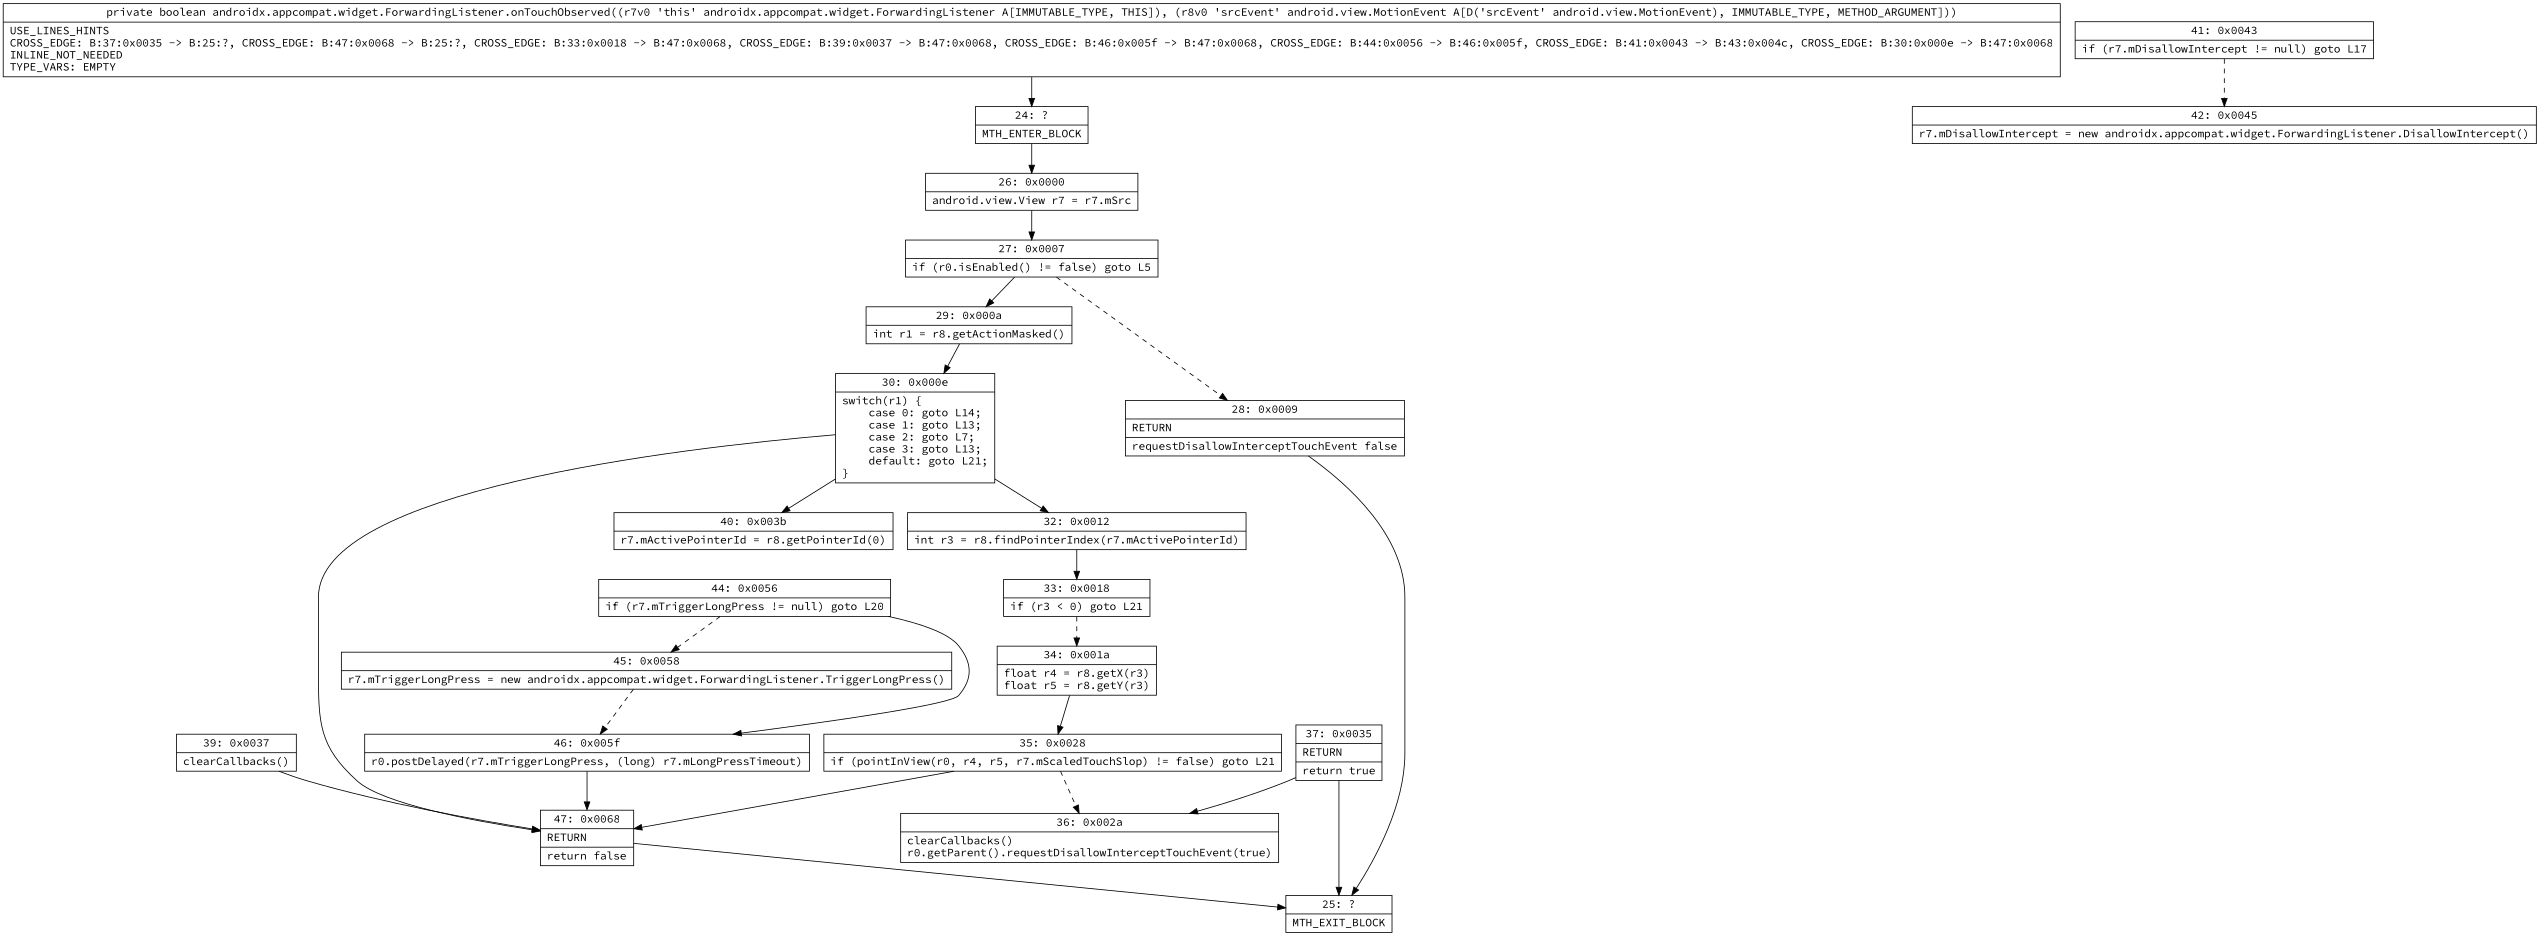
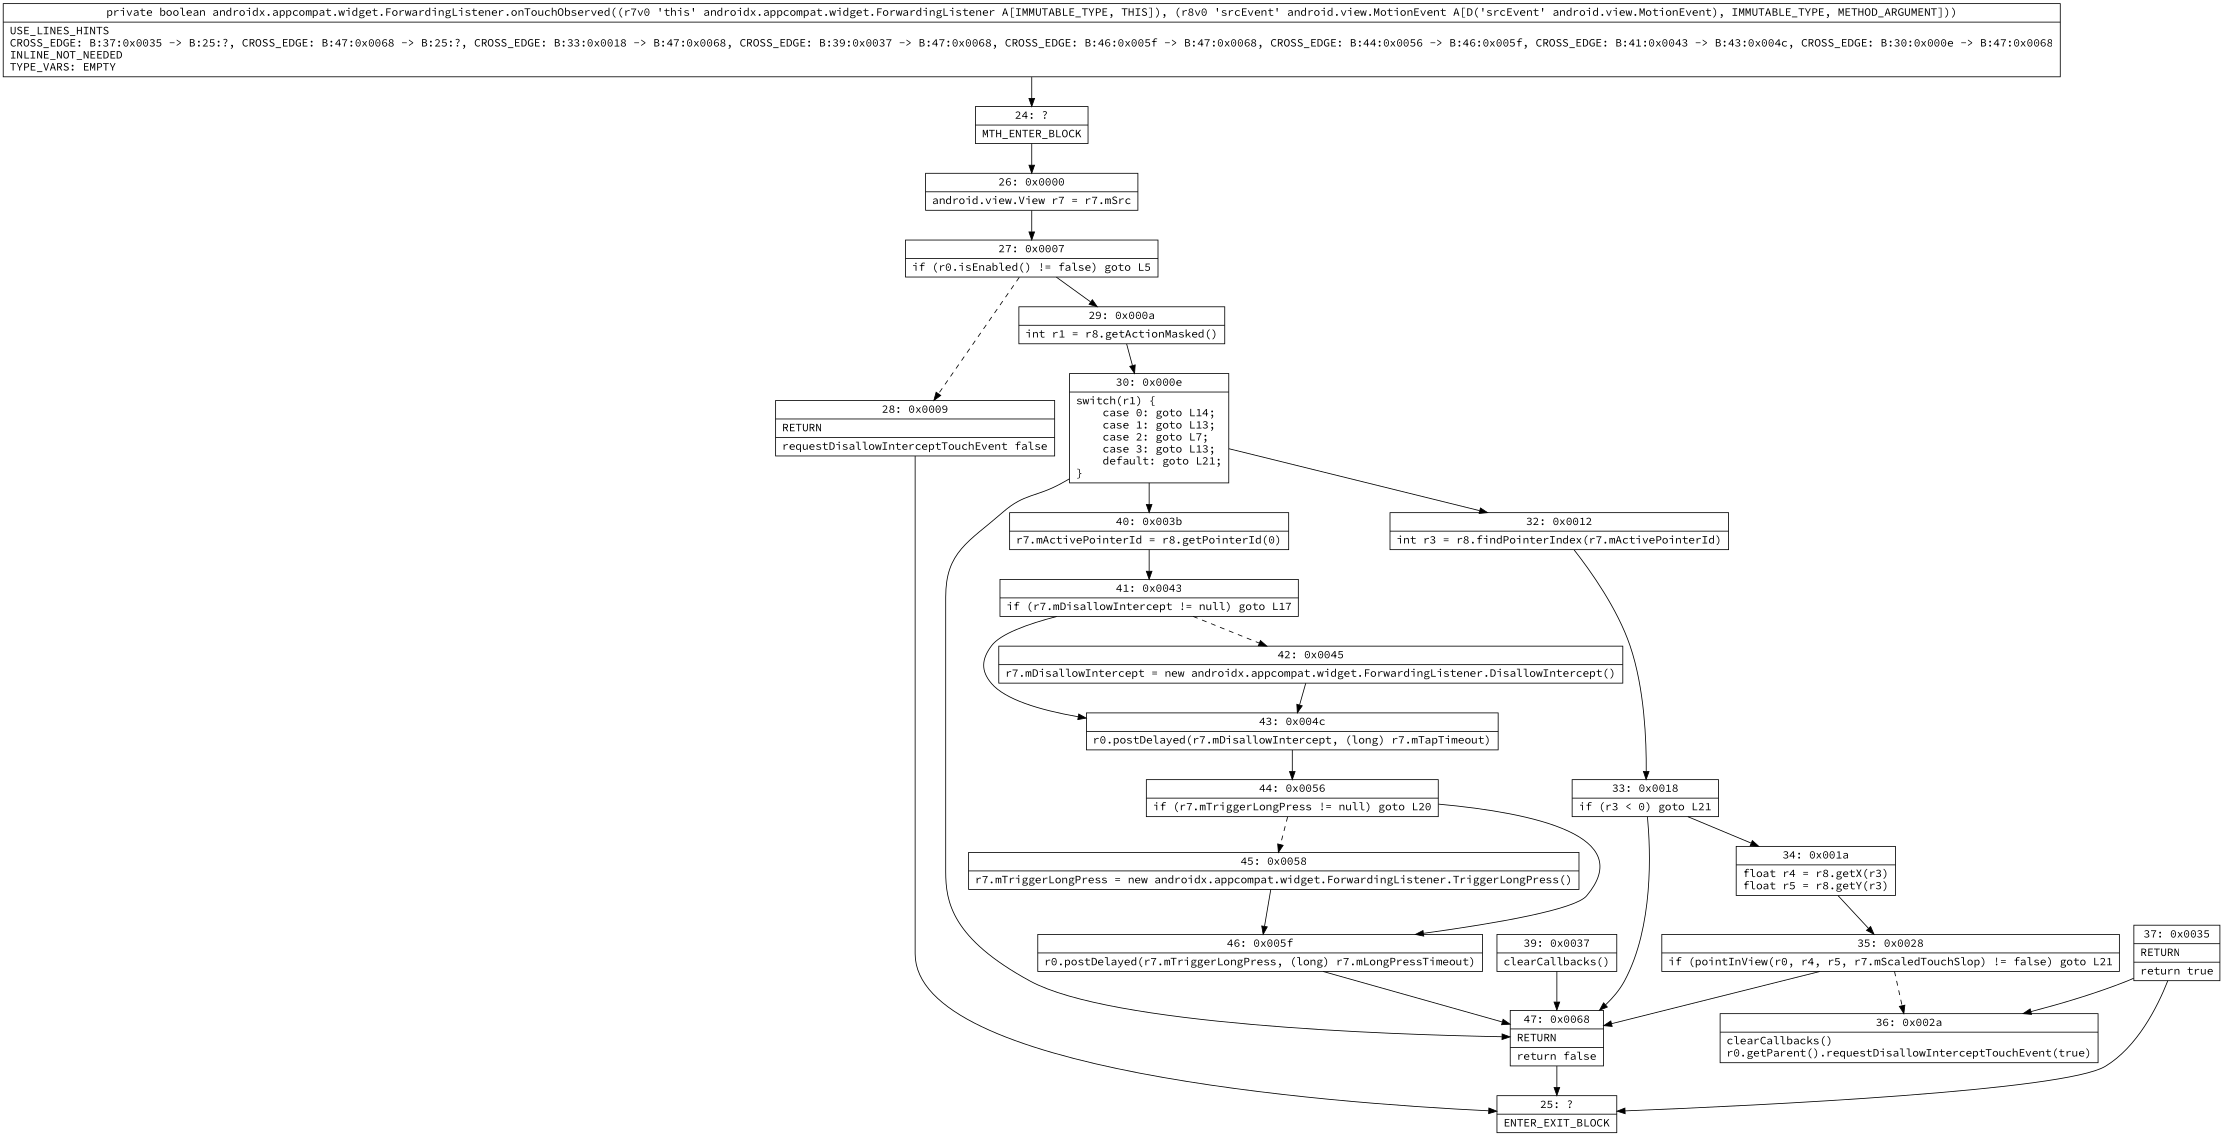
edge "40: 0x003b" -> "41: 0x0043": added
edge "33: 0x0018" -> "34: 0x001a": style dashed -> solid
edge "45: 0x0058" -> "46: 0x005f": style dashed -> solid
node "43: 0x004c": added
edge "33: 0x0018" -> "47: 0x0068": added
node "25: ?": text "MTH_EXIT_BLOCK" -> "ENTER_EXIT_BLOCK"
